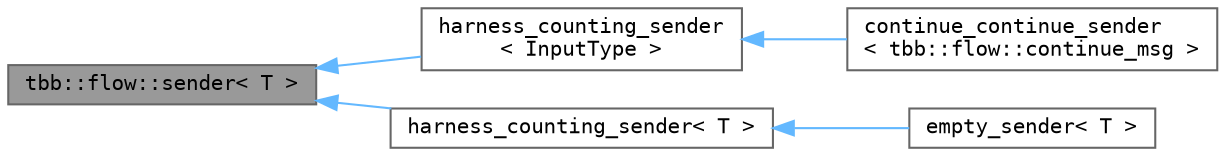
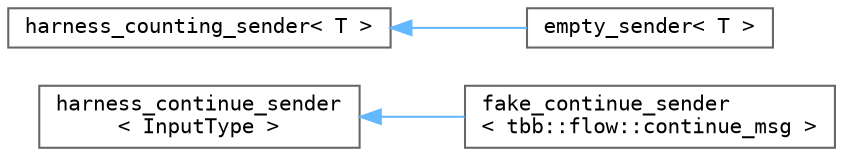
node "harness_counting_sender < InputType >": label "harness_counting_sender < InputType >" -> "harness_continue_sender < InputType >"
node "continue_continue_sender < tbb::flow::continue_msg >": label "continue_continue_sender < tbb::flow::continue_msg >" -> "fake_continue_sender < tbb::flow::continue_msg >"
node "tbb::flow::sender< T >": removed
